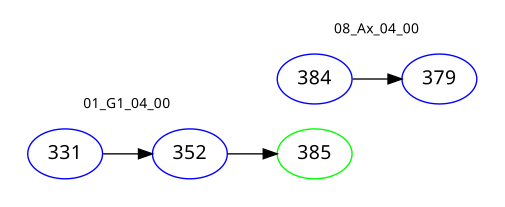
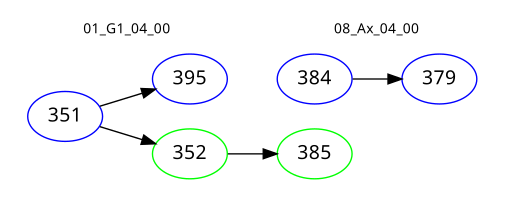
node "395": added
node "331": label "331" -> "351"
node "352": color blue -> green
